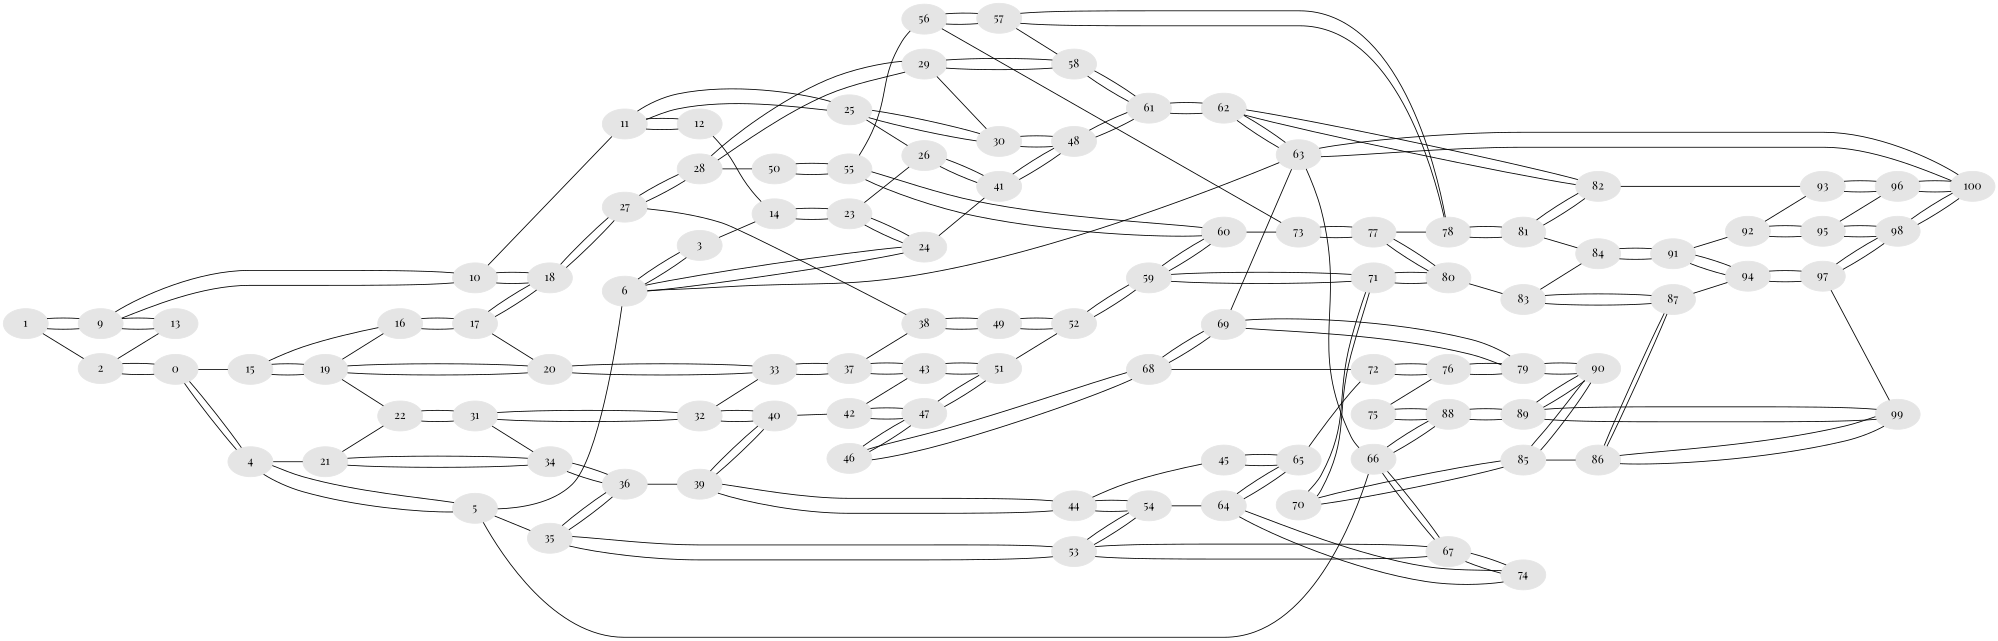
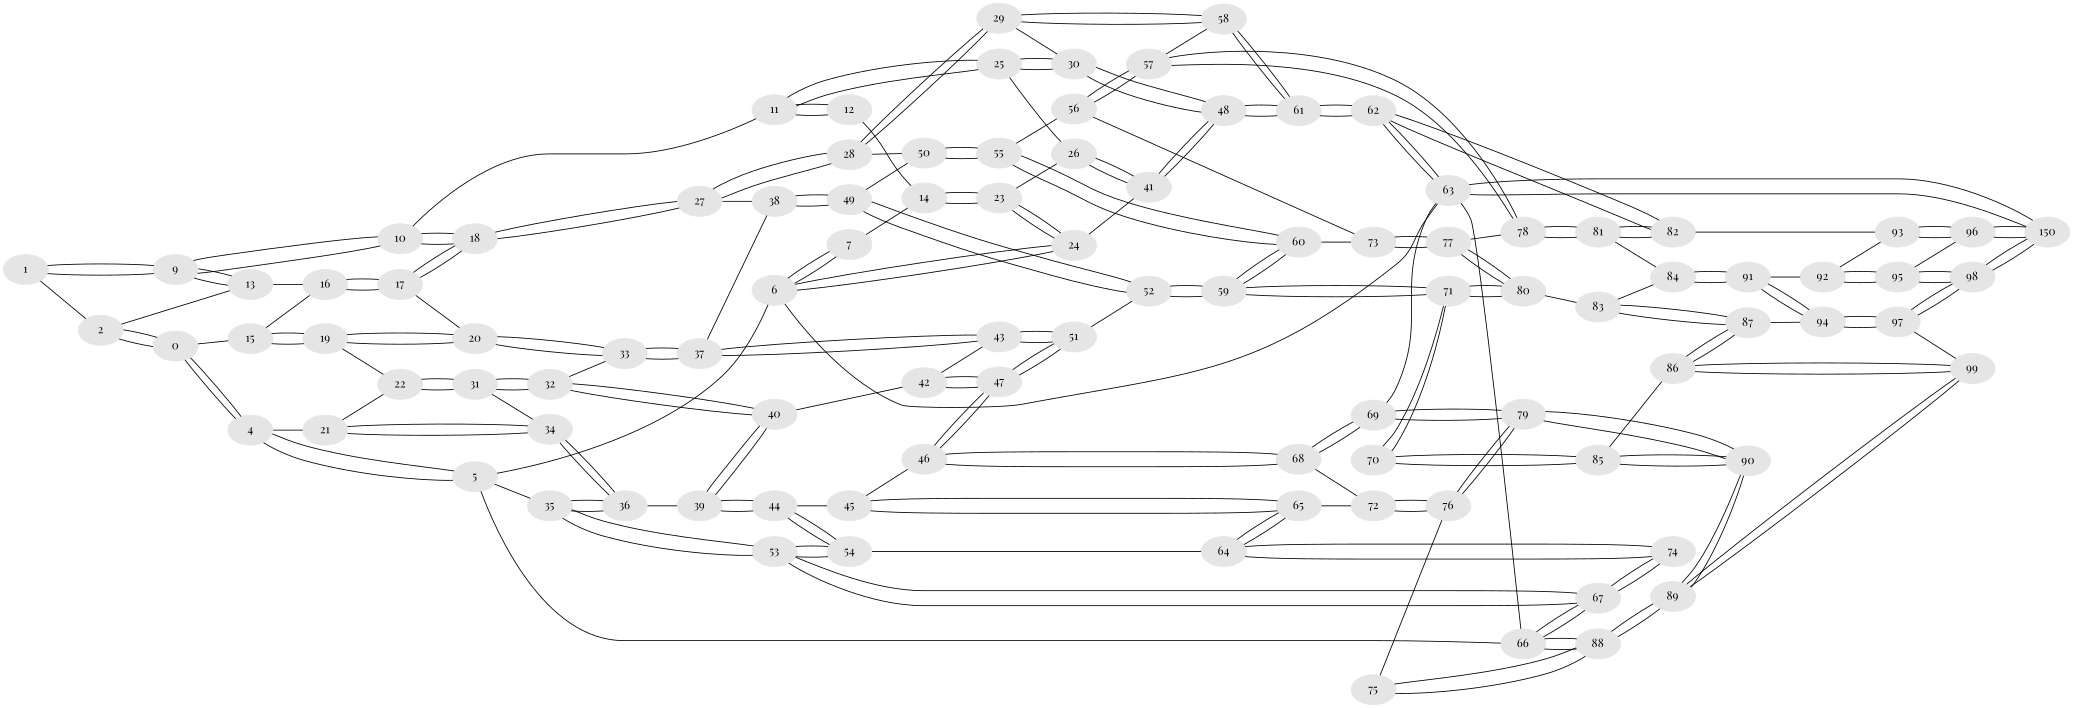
edge "50" -- "49": added
node "100": label "100" -> "150"
node "3": label "3" -> "7"
edge "16" -- "19": now "16" -- "13"
edge "46" -- "45": added
